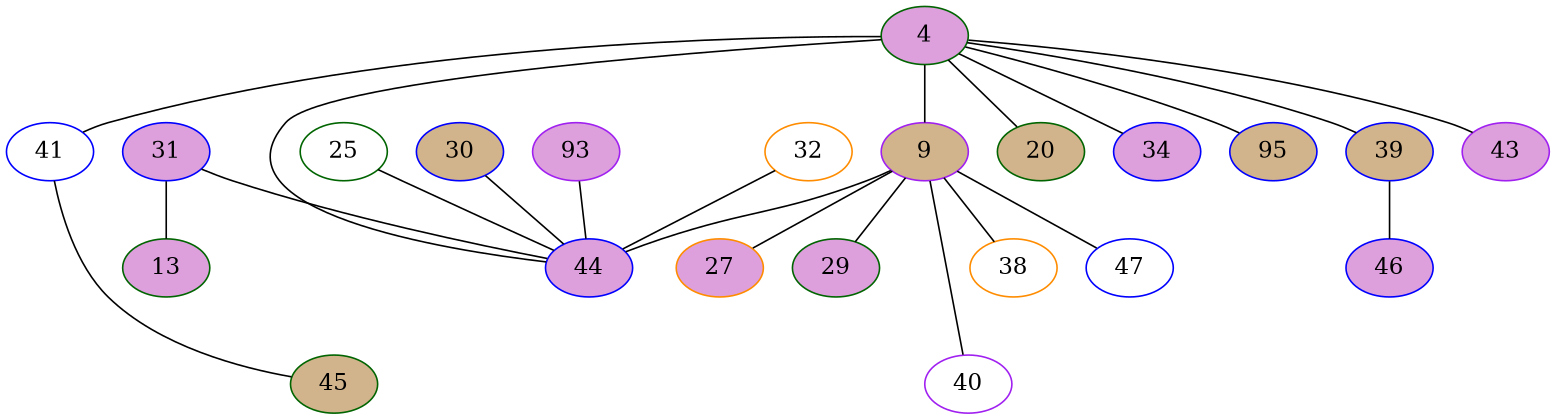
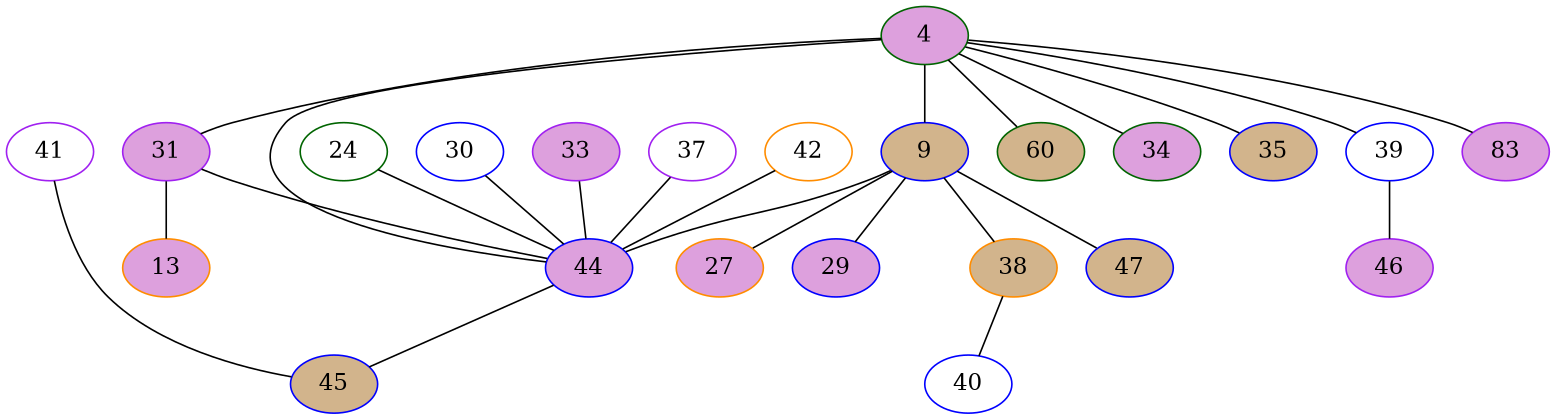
edge "4" -- "41": now "4" -- "31"
node "41": color blue -> purple
node "31": color blue -> purple
node "25": label "25" -> "24"
node "30": fillcolor tan -> white
node "93": label "93" -> "33"
node "37": added
node "32": label "32" -> "42"
node "9": color purple -> blue
node "20": label "20" -> "60"
node "34": color blue -> darkgreen
node "95": label "95" -> "35"
node "39": fillcolor tan -> white
node "43": label "43" -> "83"
node "13": color darkgreen -> darkorange
node "29": color darkgreen -> blue
edge "9" -- "40": now "38" -- "40"
node "38": fillcolor white -> tan
node "47": fillcolor white -> tan
node "46": color blue -> purple
edge "44" -- "45": added
node "45": color darkgreen -> blue
node "40": color purple -> blue
